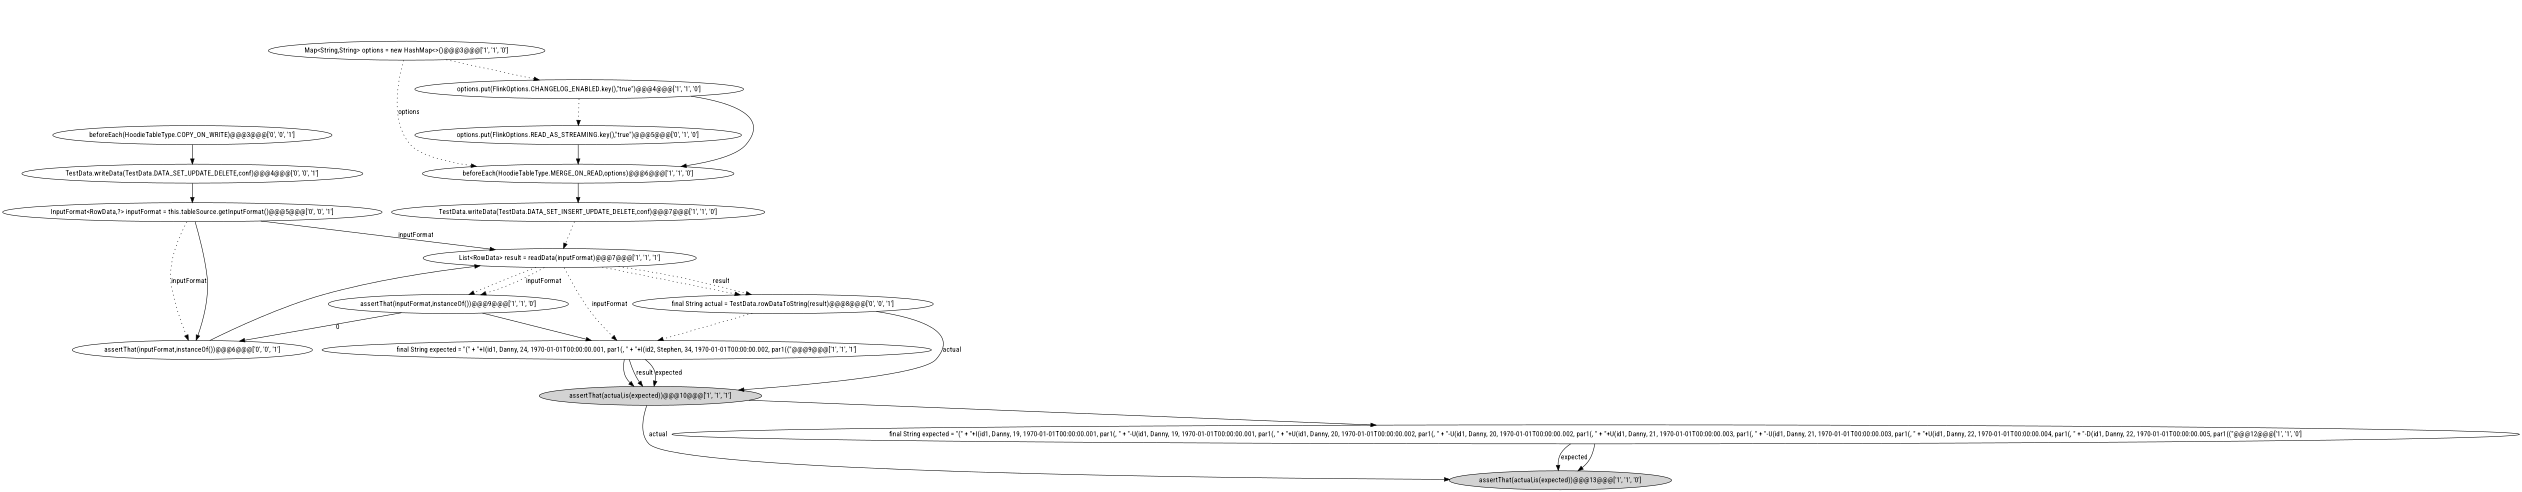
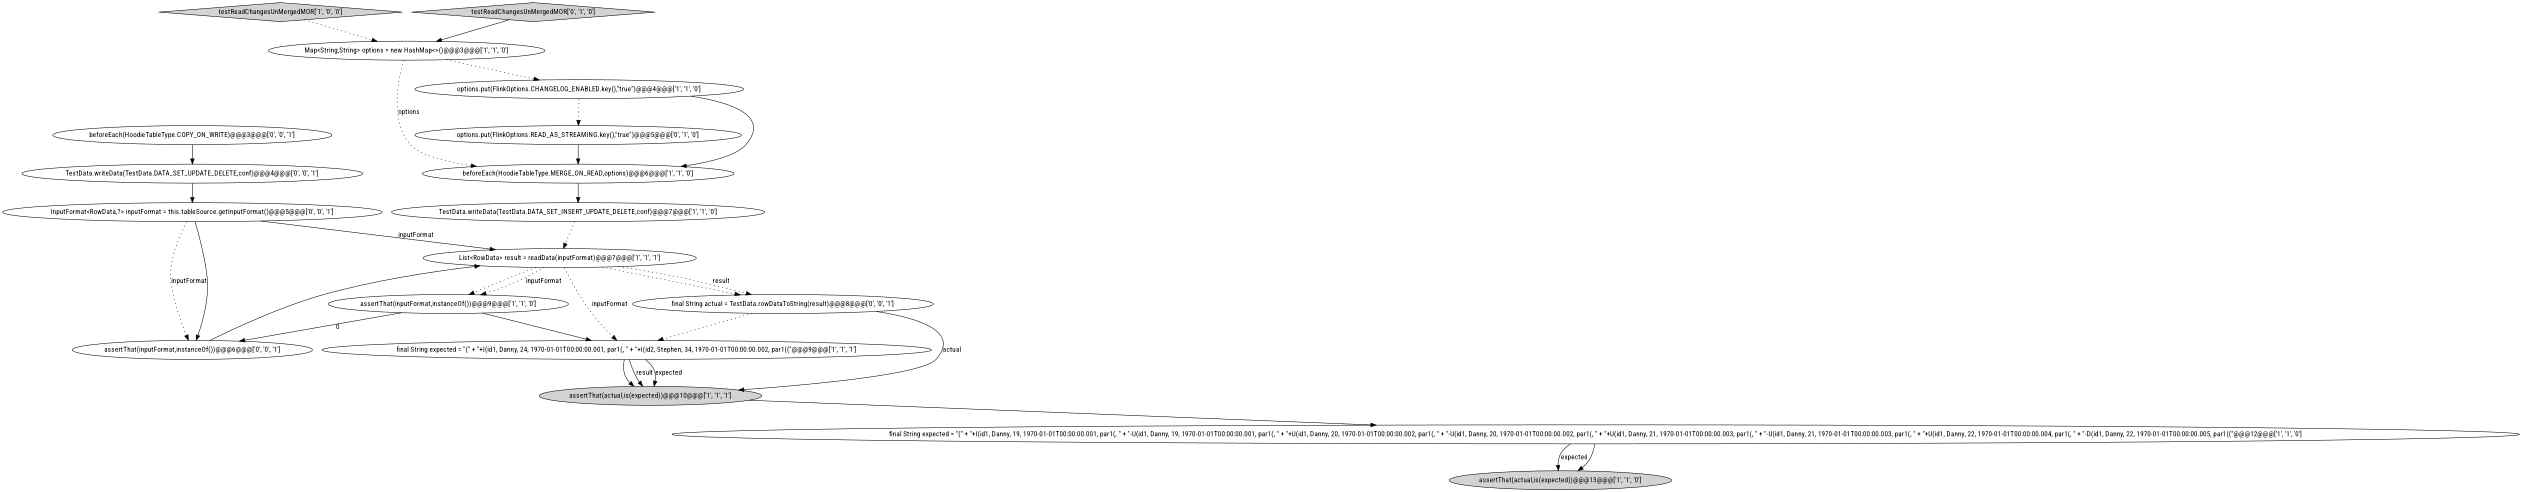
node "testReadChangesUnMergedMOR['1', '0', '0']": added
node "testReadChangesUnMergedMOR['0', '1', '0']": added
edge "assertThat(actual,is(expected))@@@10@@@['1', '1', '1']" -> "assertThat(actual,is(expected))@@@13@@@['1', '1', '0']": removed, label "actual"
